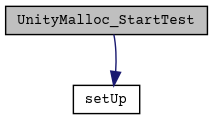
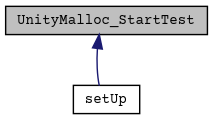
edge "UnityMalloc_StartTest" -> "setUp": reversed
